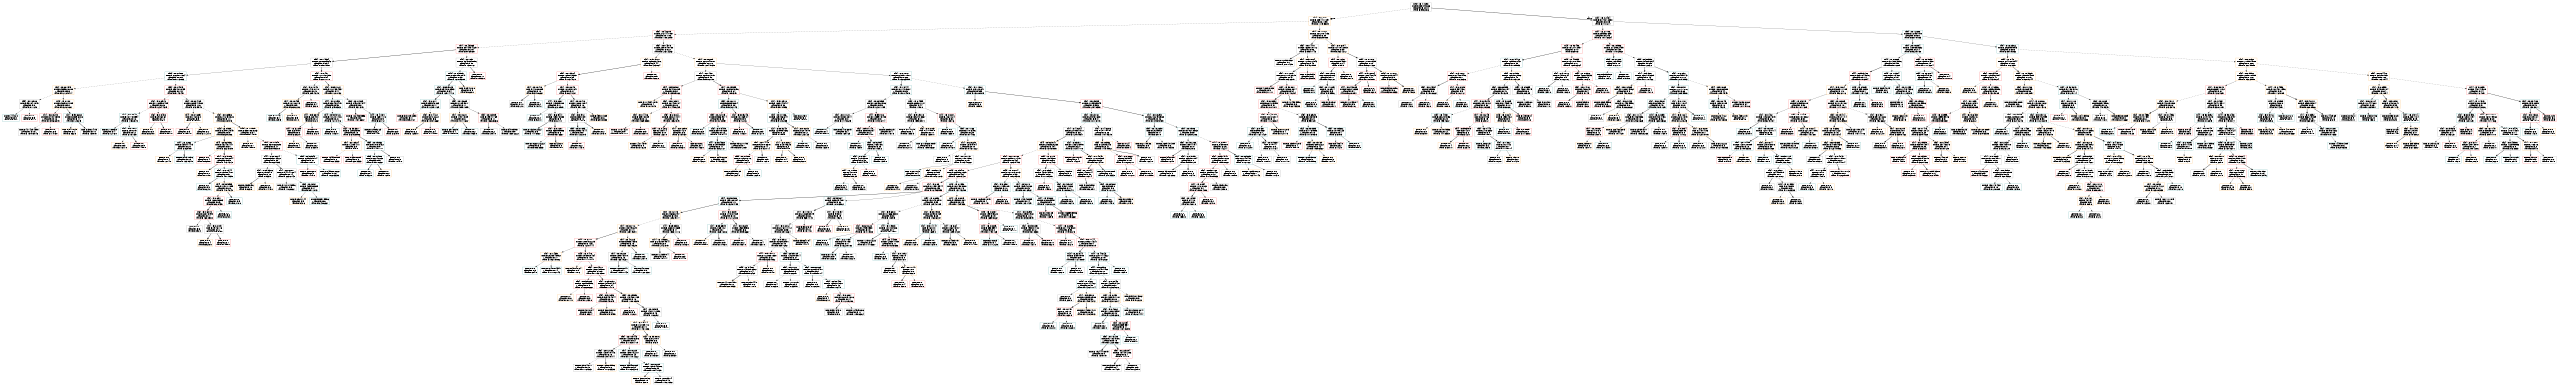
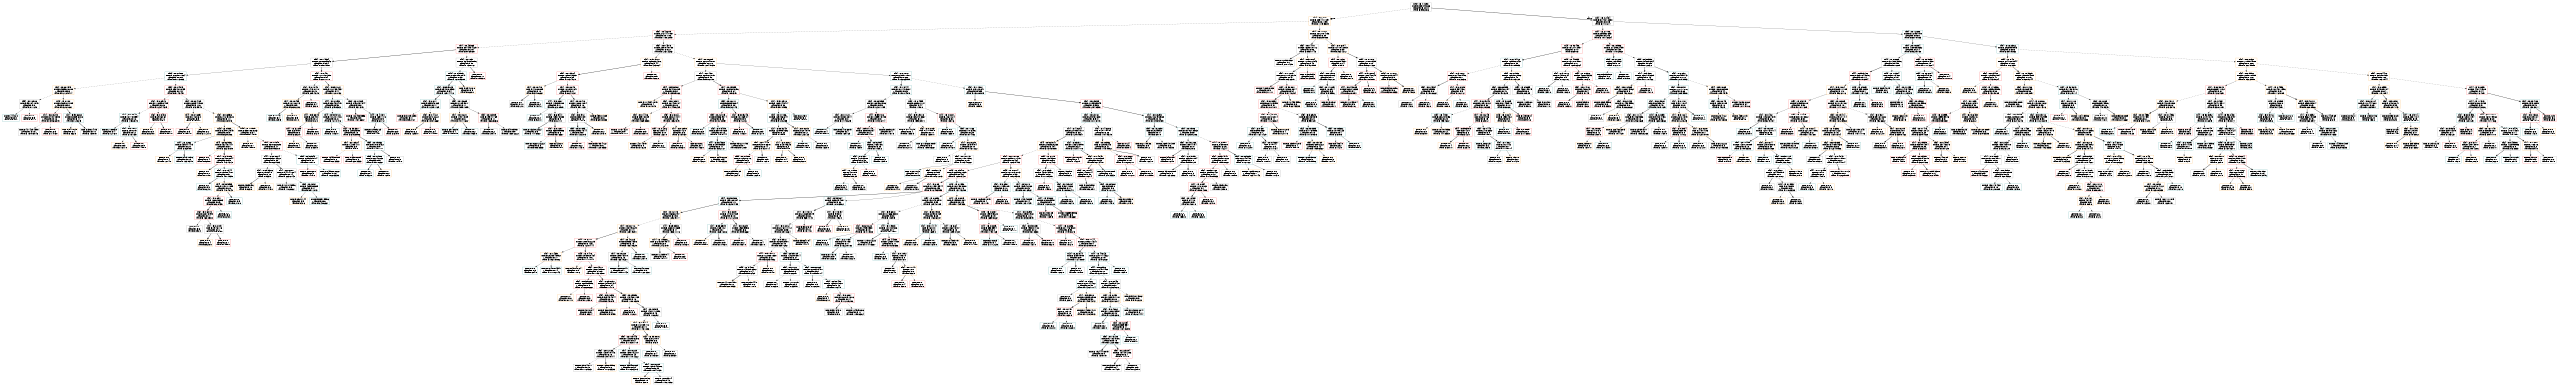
node "mse = 0.0 value = 13 value = 413.0": label "mse = 0.0 value = 13 value = 413.0" -> "mse = 0.0 samples = 13 value = 413.0"
node "mse = 39753.4722 samples = 6 value = 1128.8333": added
edge "X[3] <= 0.681 mse = 595.8367 samples = 7 value = 1161.1429" -> "mse = 0.0 samples = 3 value = 1180.0": now "X[2] <= 81.9607 mse = 19.44 samples = 5 value = 1176.4" -> "mse = 0.0 samples = 3 value = 1180.0"
node "mse = 0.0 samples = 9 value = 898.0": added
edge "X[2] <= 89.773 mse = 6.1983 samples = 11 value = 1846.7273" -> "mse = 0.0 samples = 6 value = 1849.0": style dashed -> bold
